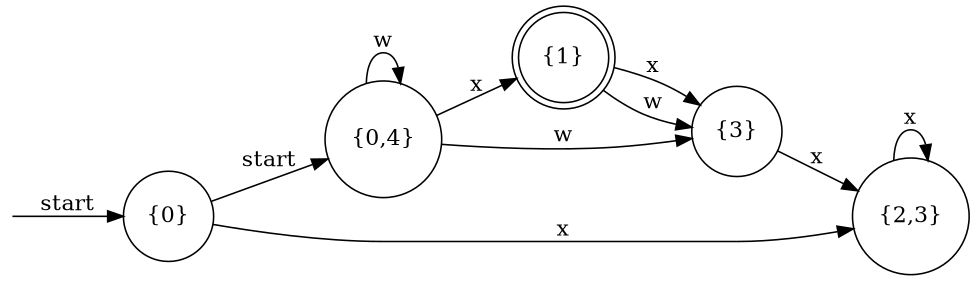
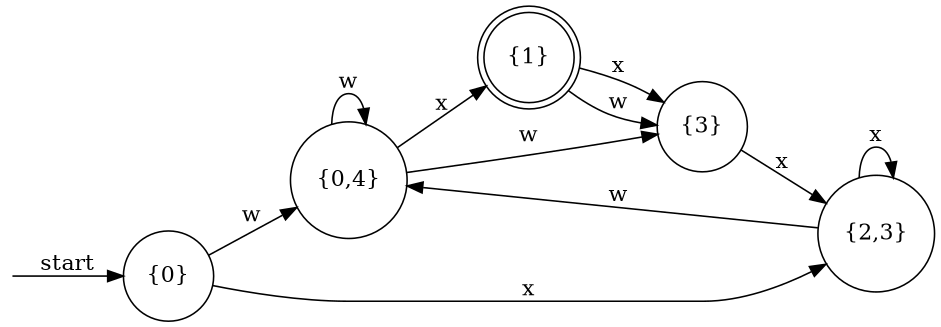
edge "{0}" -> "{0,4}": label "start" -> "w"
edge "{2,3}" -> "{0,4}": added, label "w"
